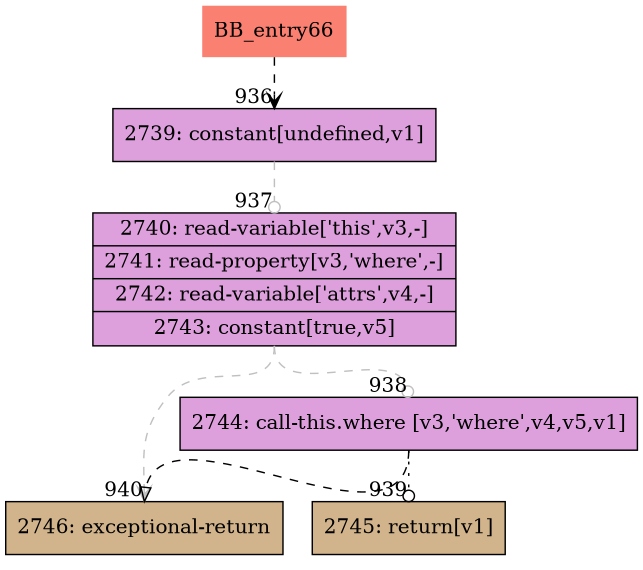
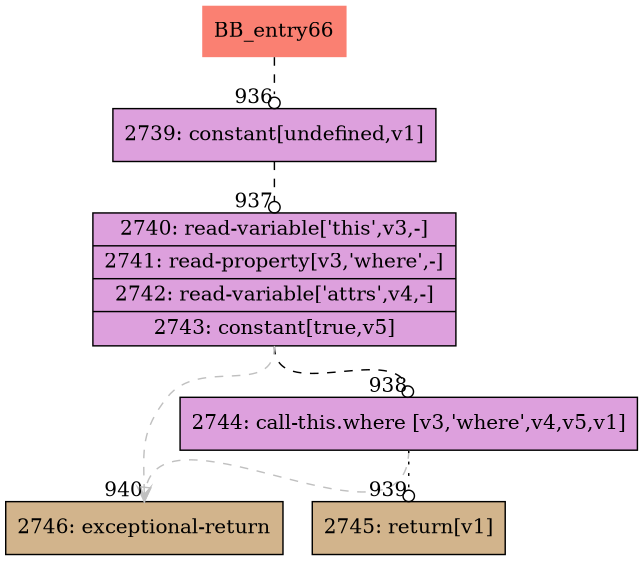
edge "BB_entry66" -> "2739: constant[undefined,v1]": arrowhead vee -> odot
edge "2739: constant[undefined,v1]" -> "2740: read-variable['this',v3,-]": color gray -> black
edge "2740: read-variable['this',v3,-]" -> "2744: call-this.where [v3,'where',v4,v5,v1]": color gray -> black
edge "2744: call-this.where [v3,'where',v4,v5,v1]" -> "2746: exceptional-return": color black -> gray
